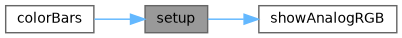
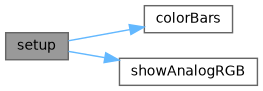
edge "colorBars" -> "setup": reversed
